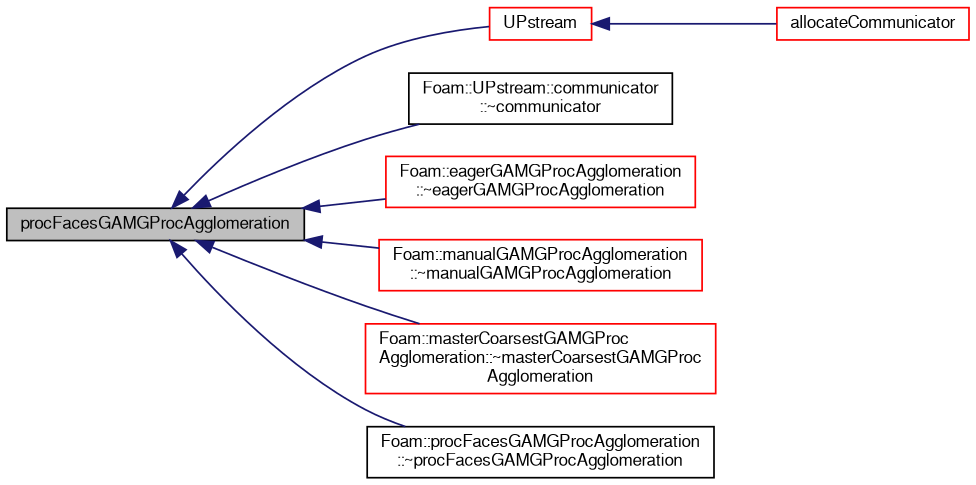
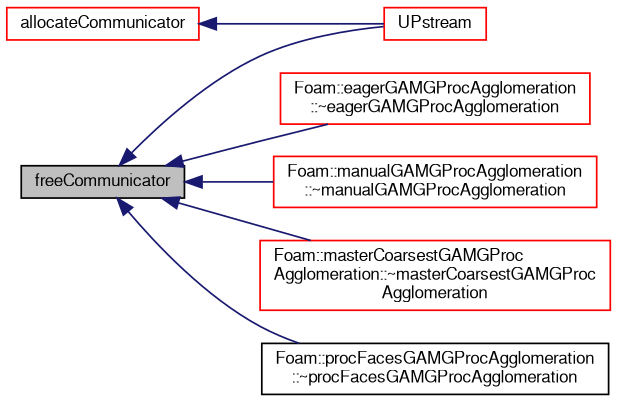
edge "allocateCommunicator" -> "UPstream": reversed
node "Foam::UPstream::communicator ::~communicator": removed
node "procFacesGAMGProcAgglomeration": label "procFacesGAMGProcAgglomeration" -> "freeCommunicator"
